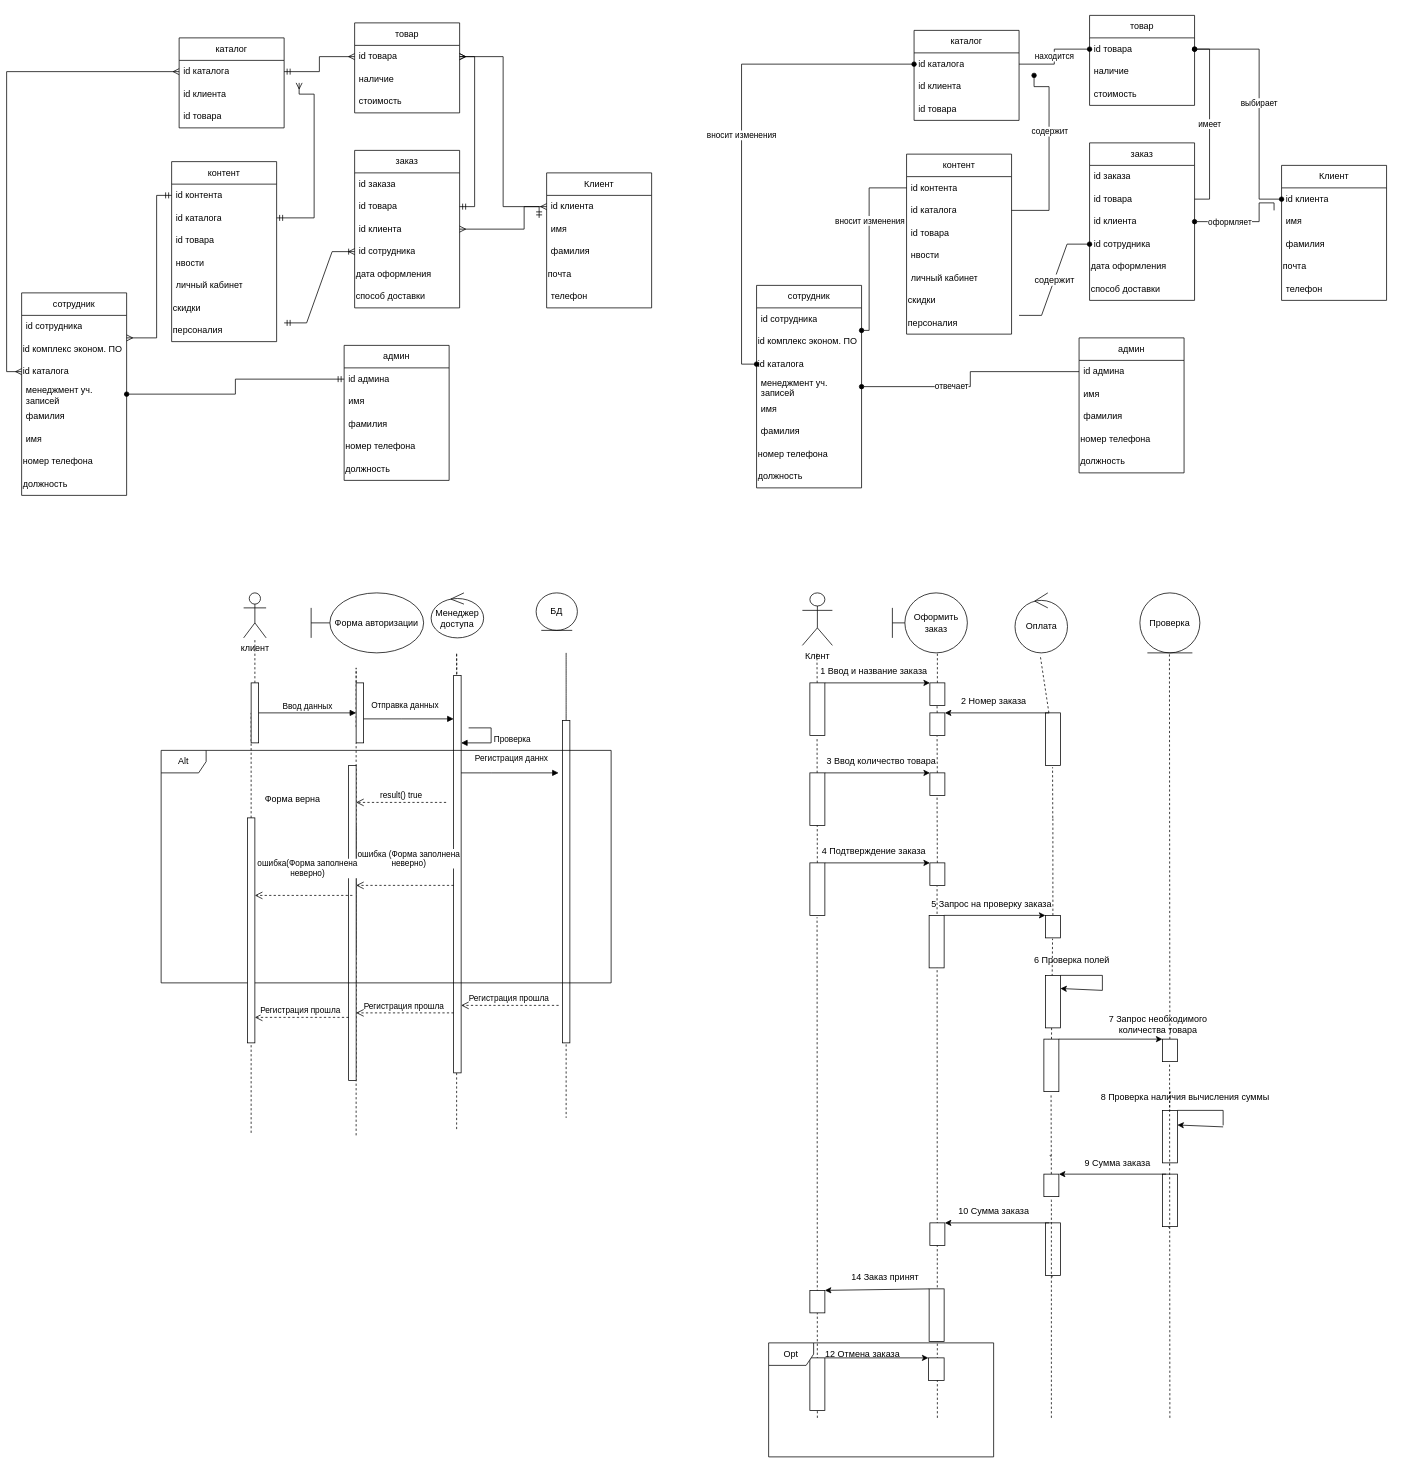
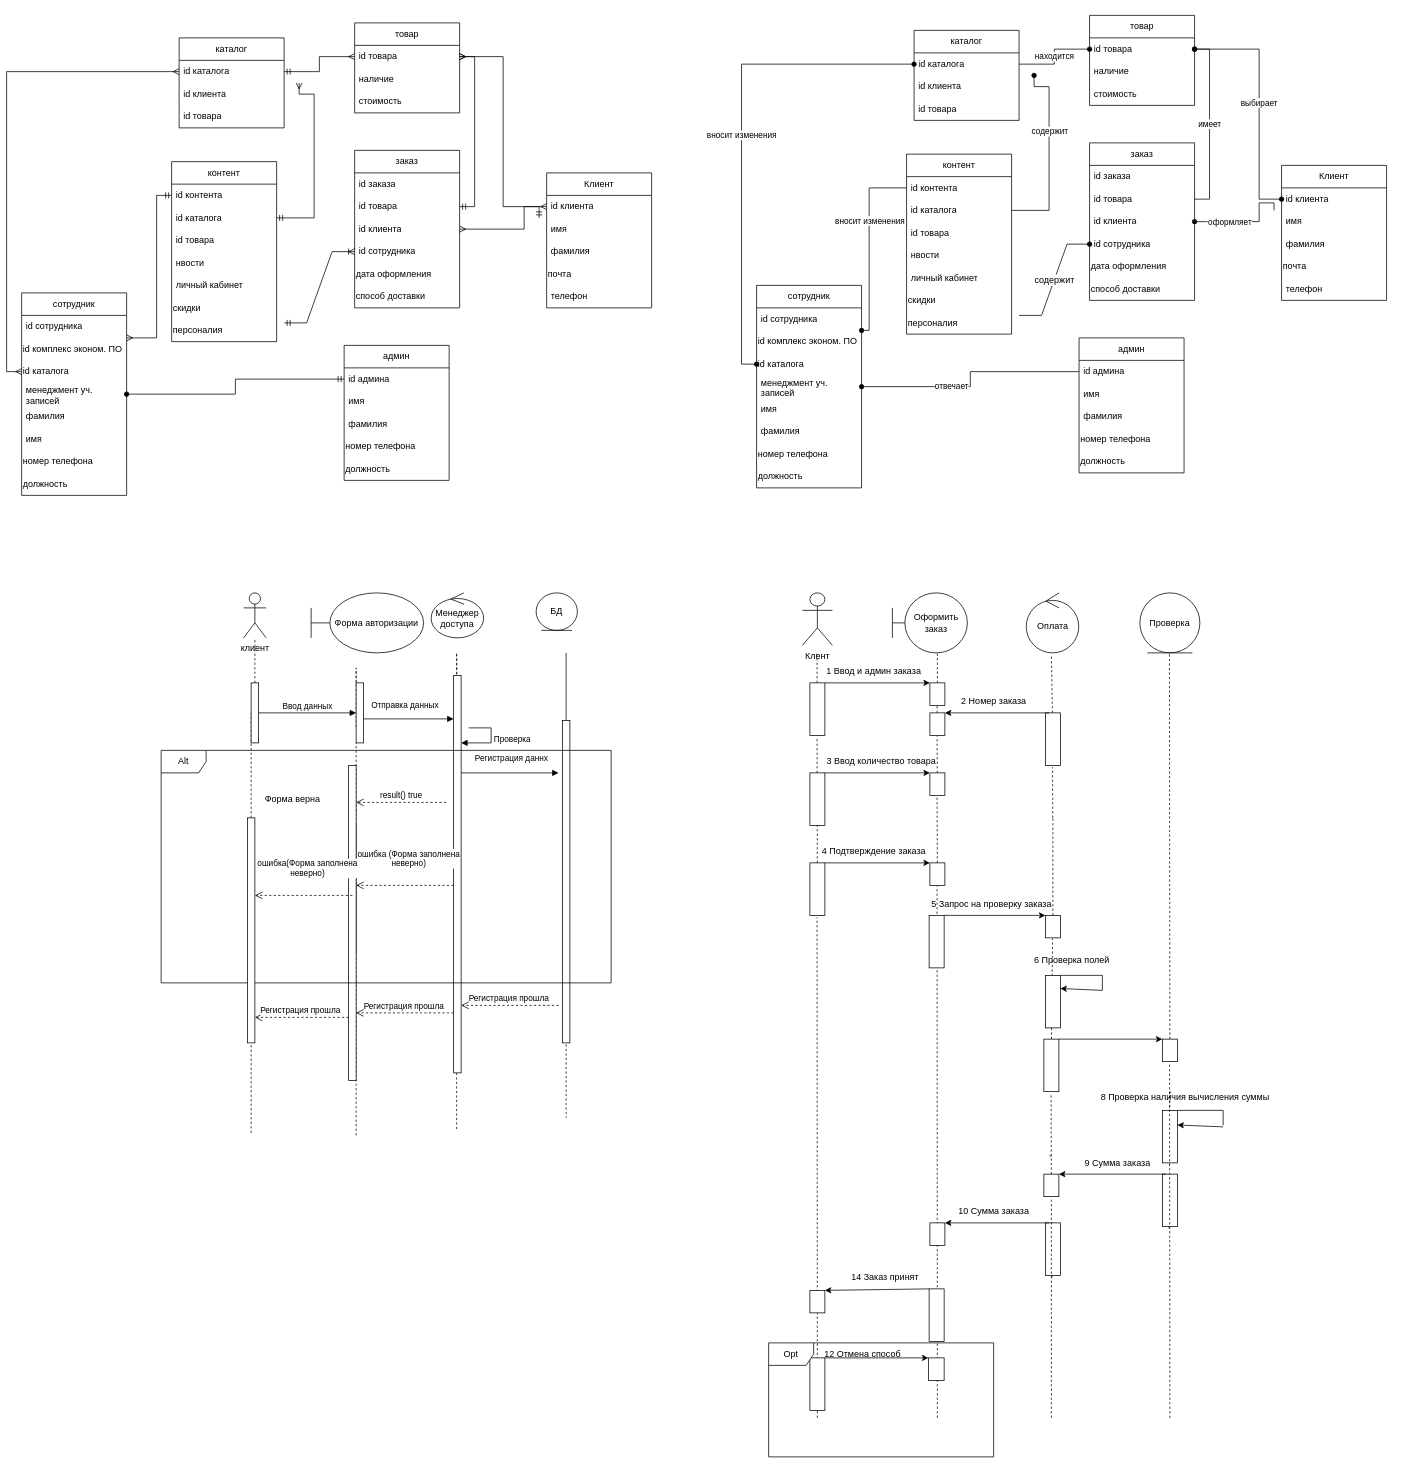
node "Оплата": moved (1041, 623) -> (1052, 623)
node "1 Ввод и название заказа": label "1 Ввод и название заказа" -> "1 Ввод и админ заказа"
node "7 Запрос необходимого количества товара": removed
node "12 Отмена заказа": label "12 Отмена заказа" -> "12 Отмена способ"
